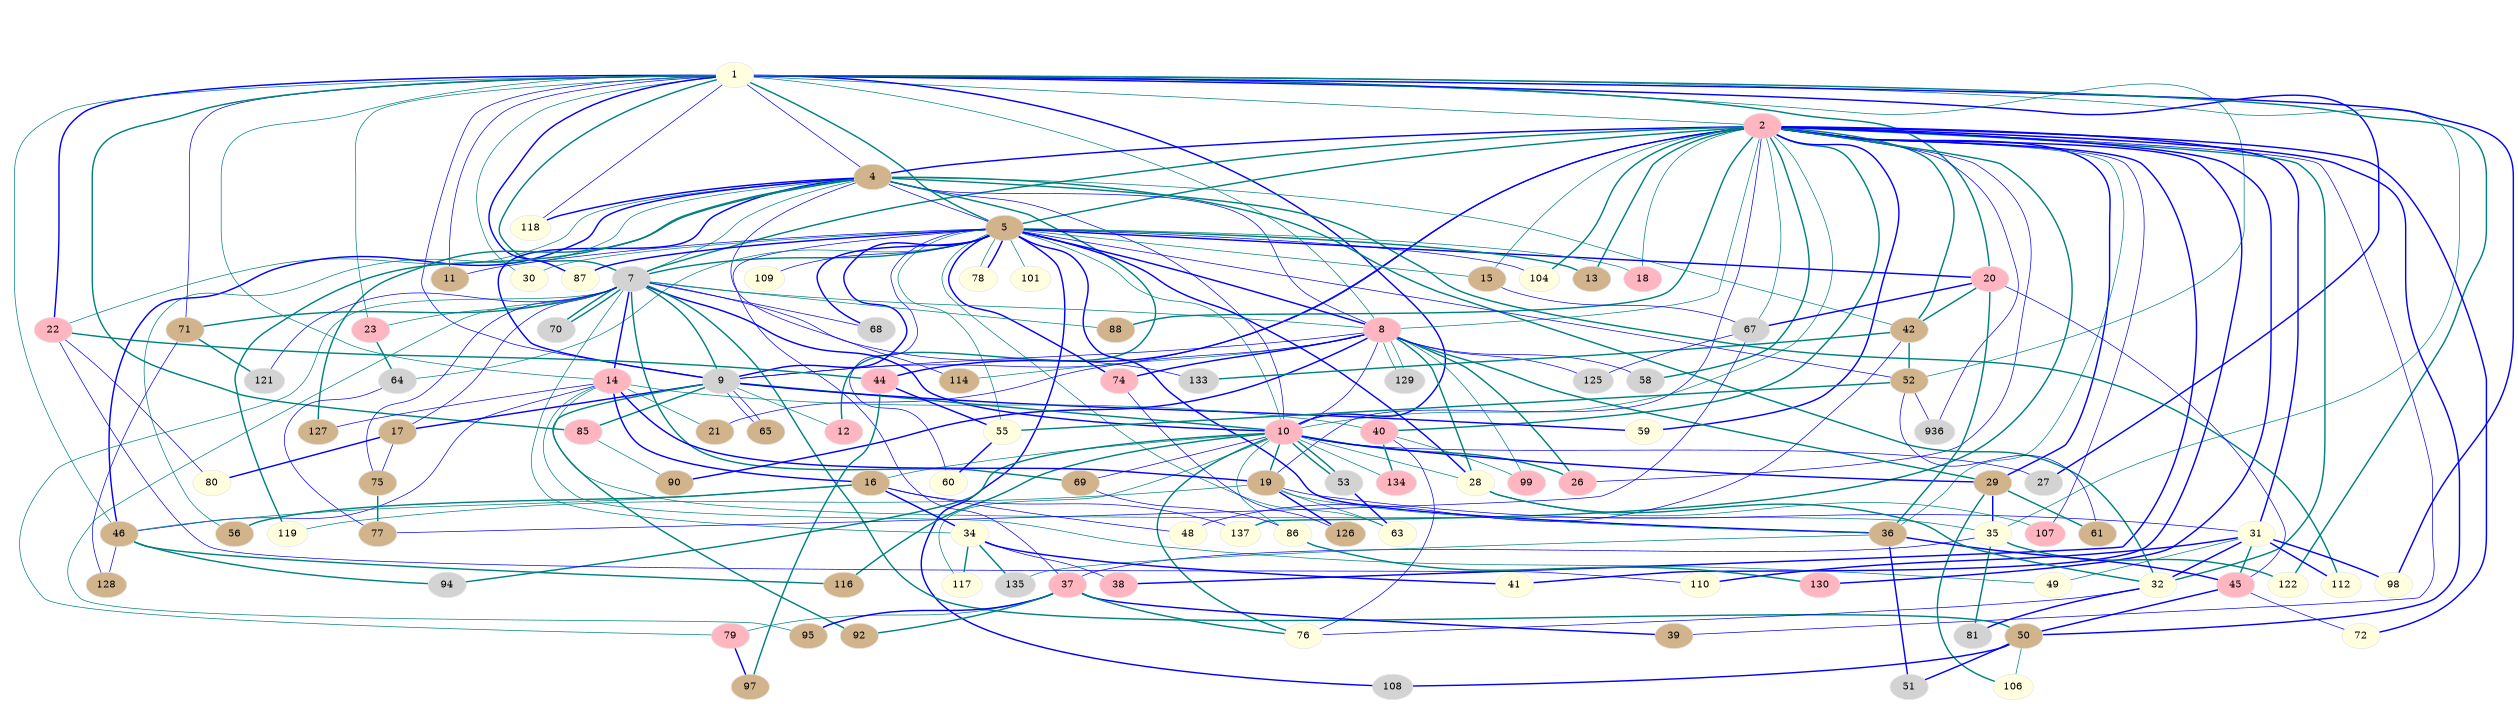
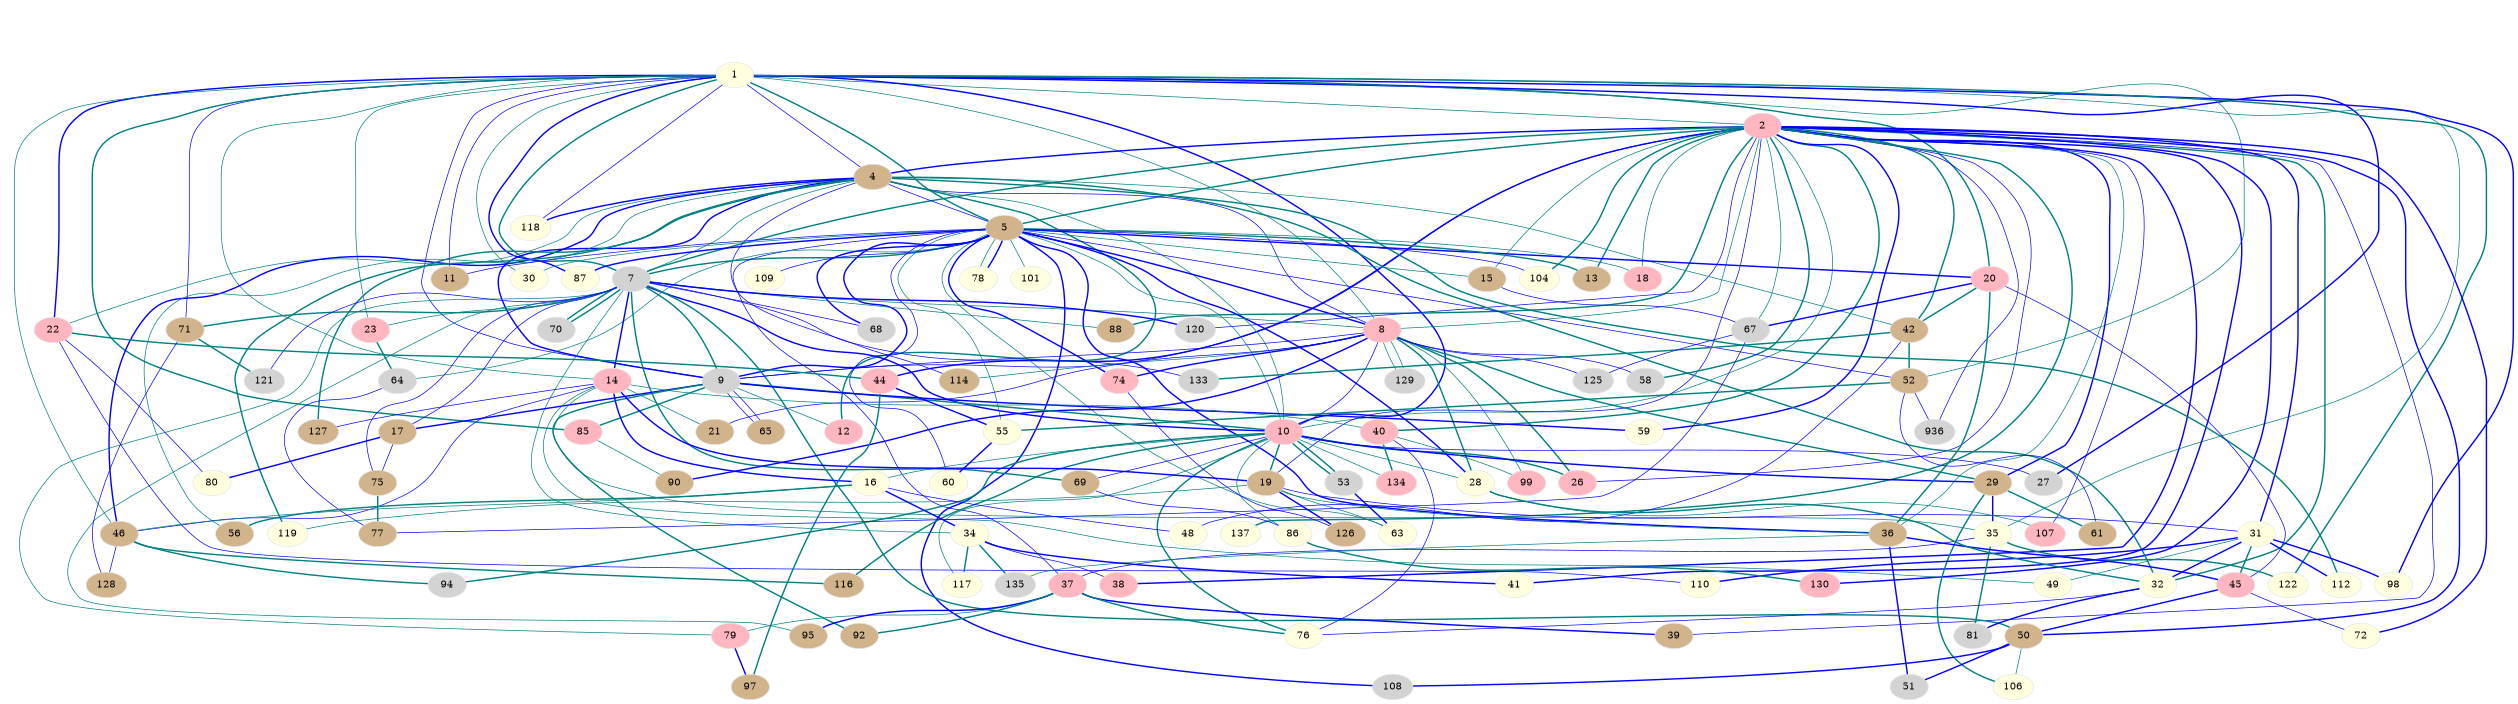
edge "4" -- "10": color blue -> teal
node "120": added
node "16": fillcolor tan -> lightyellow
edge "16" -- "137": removed
